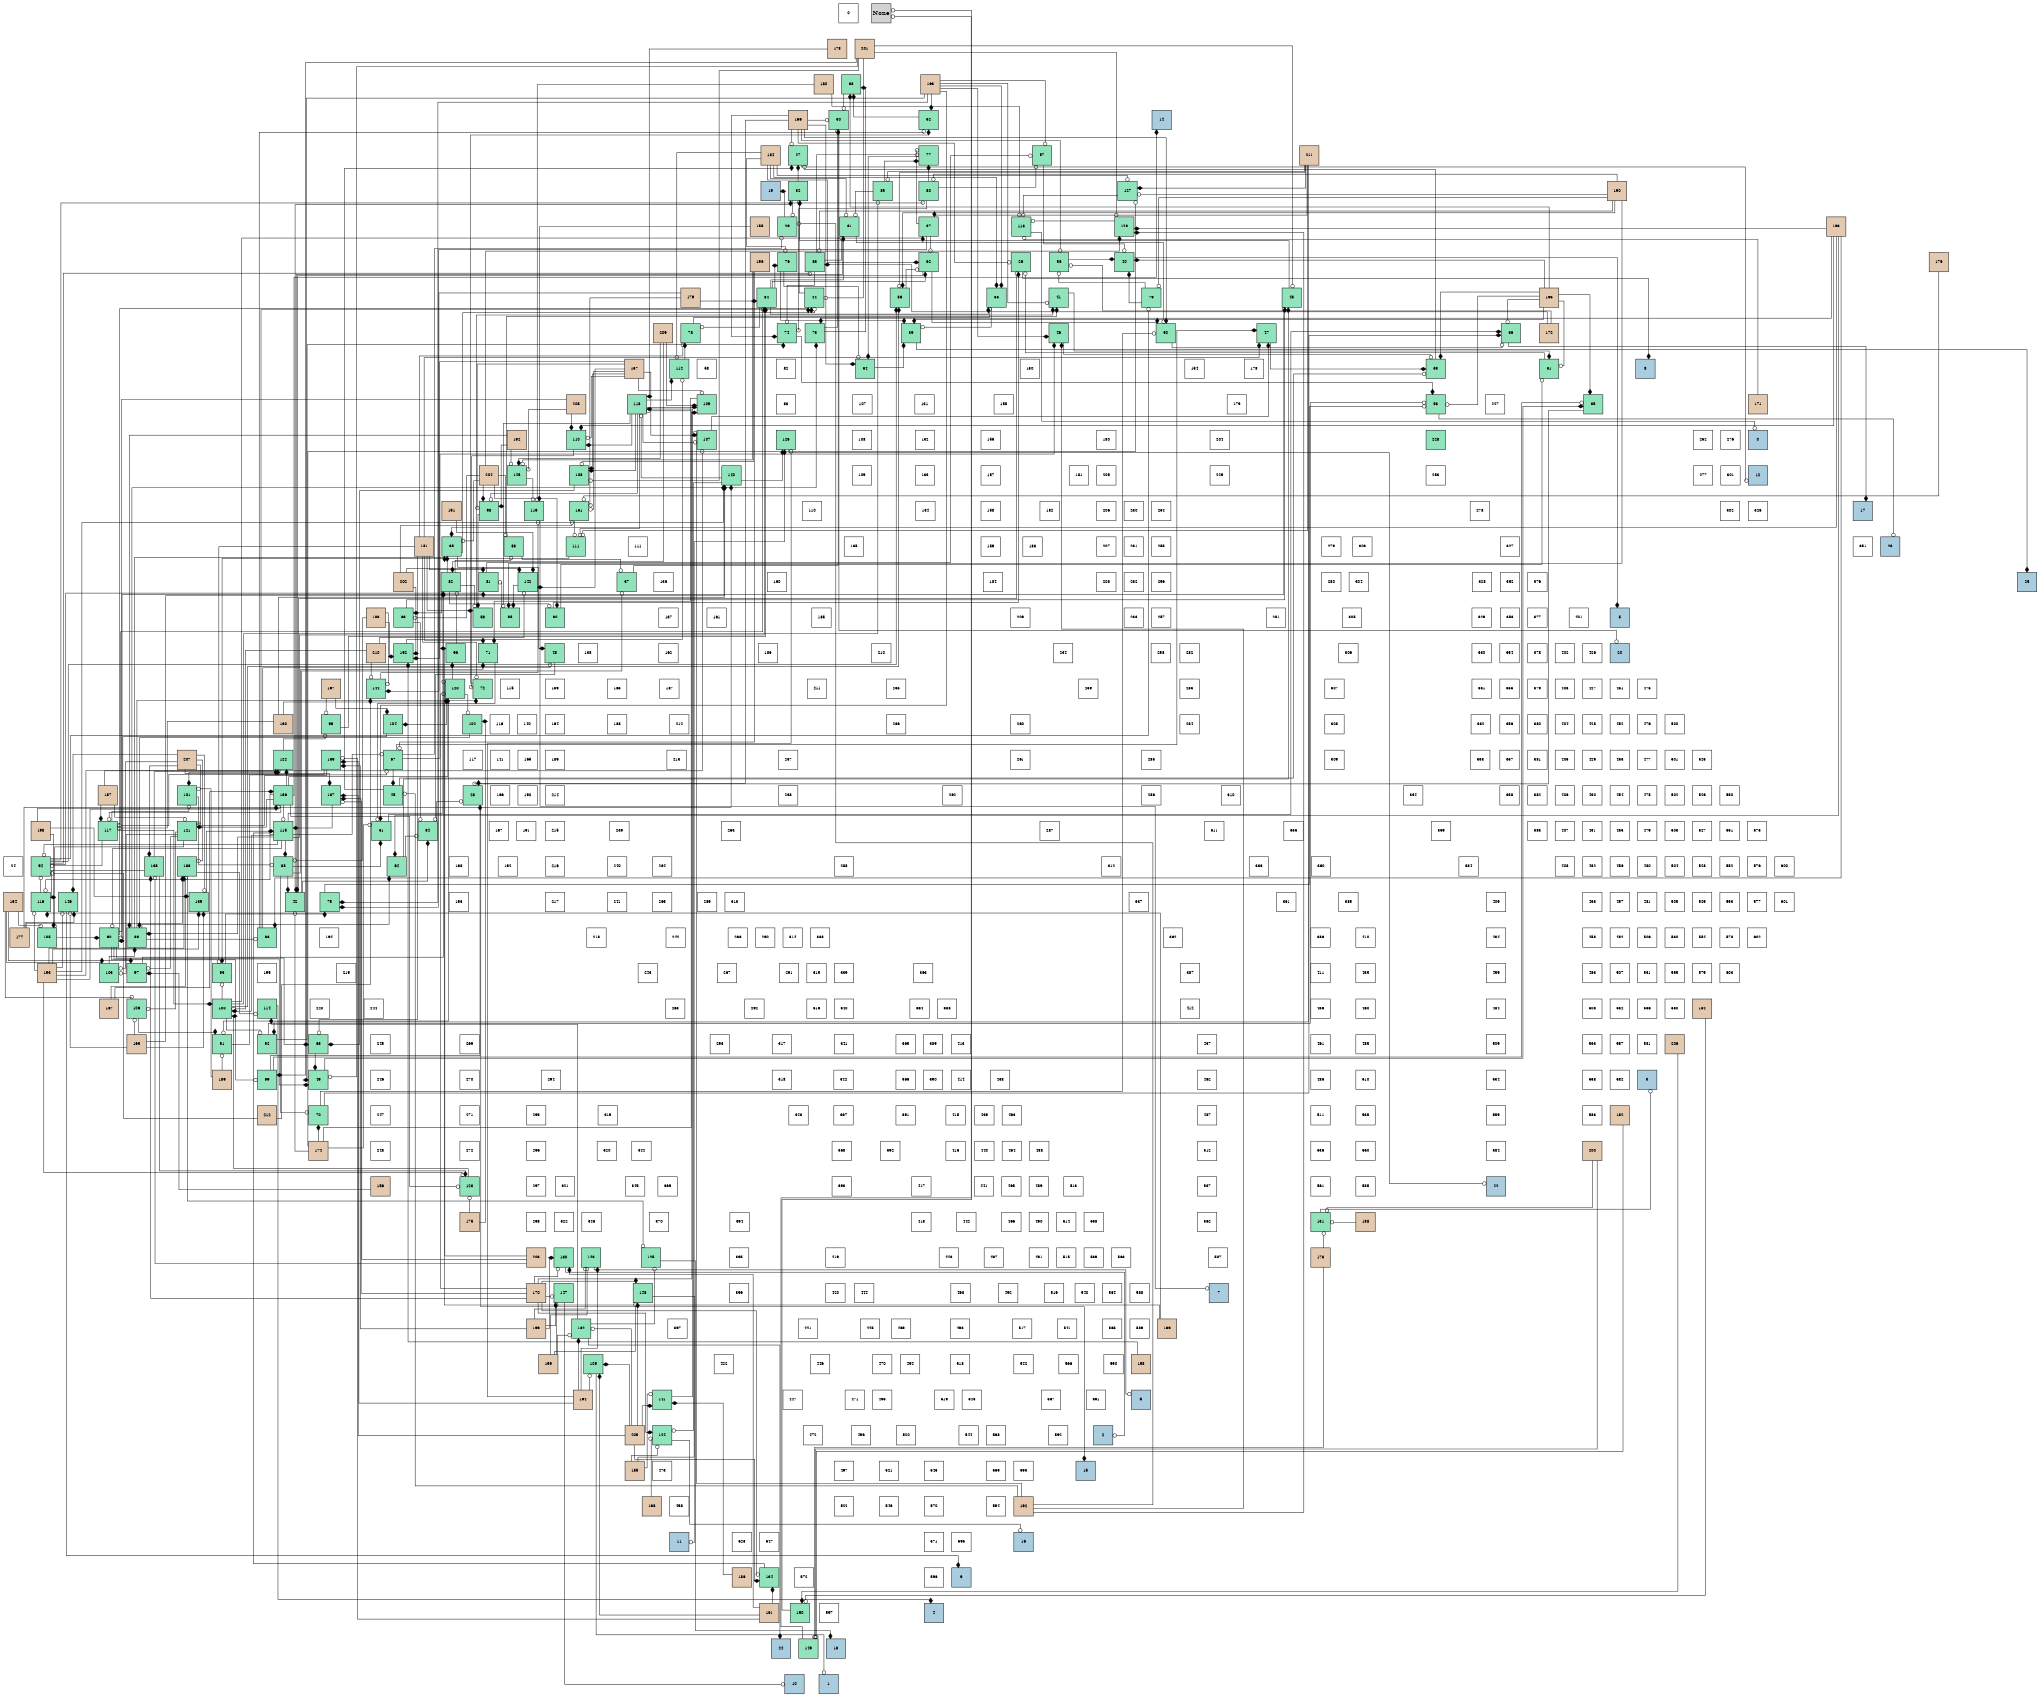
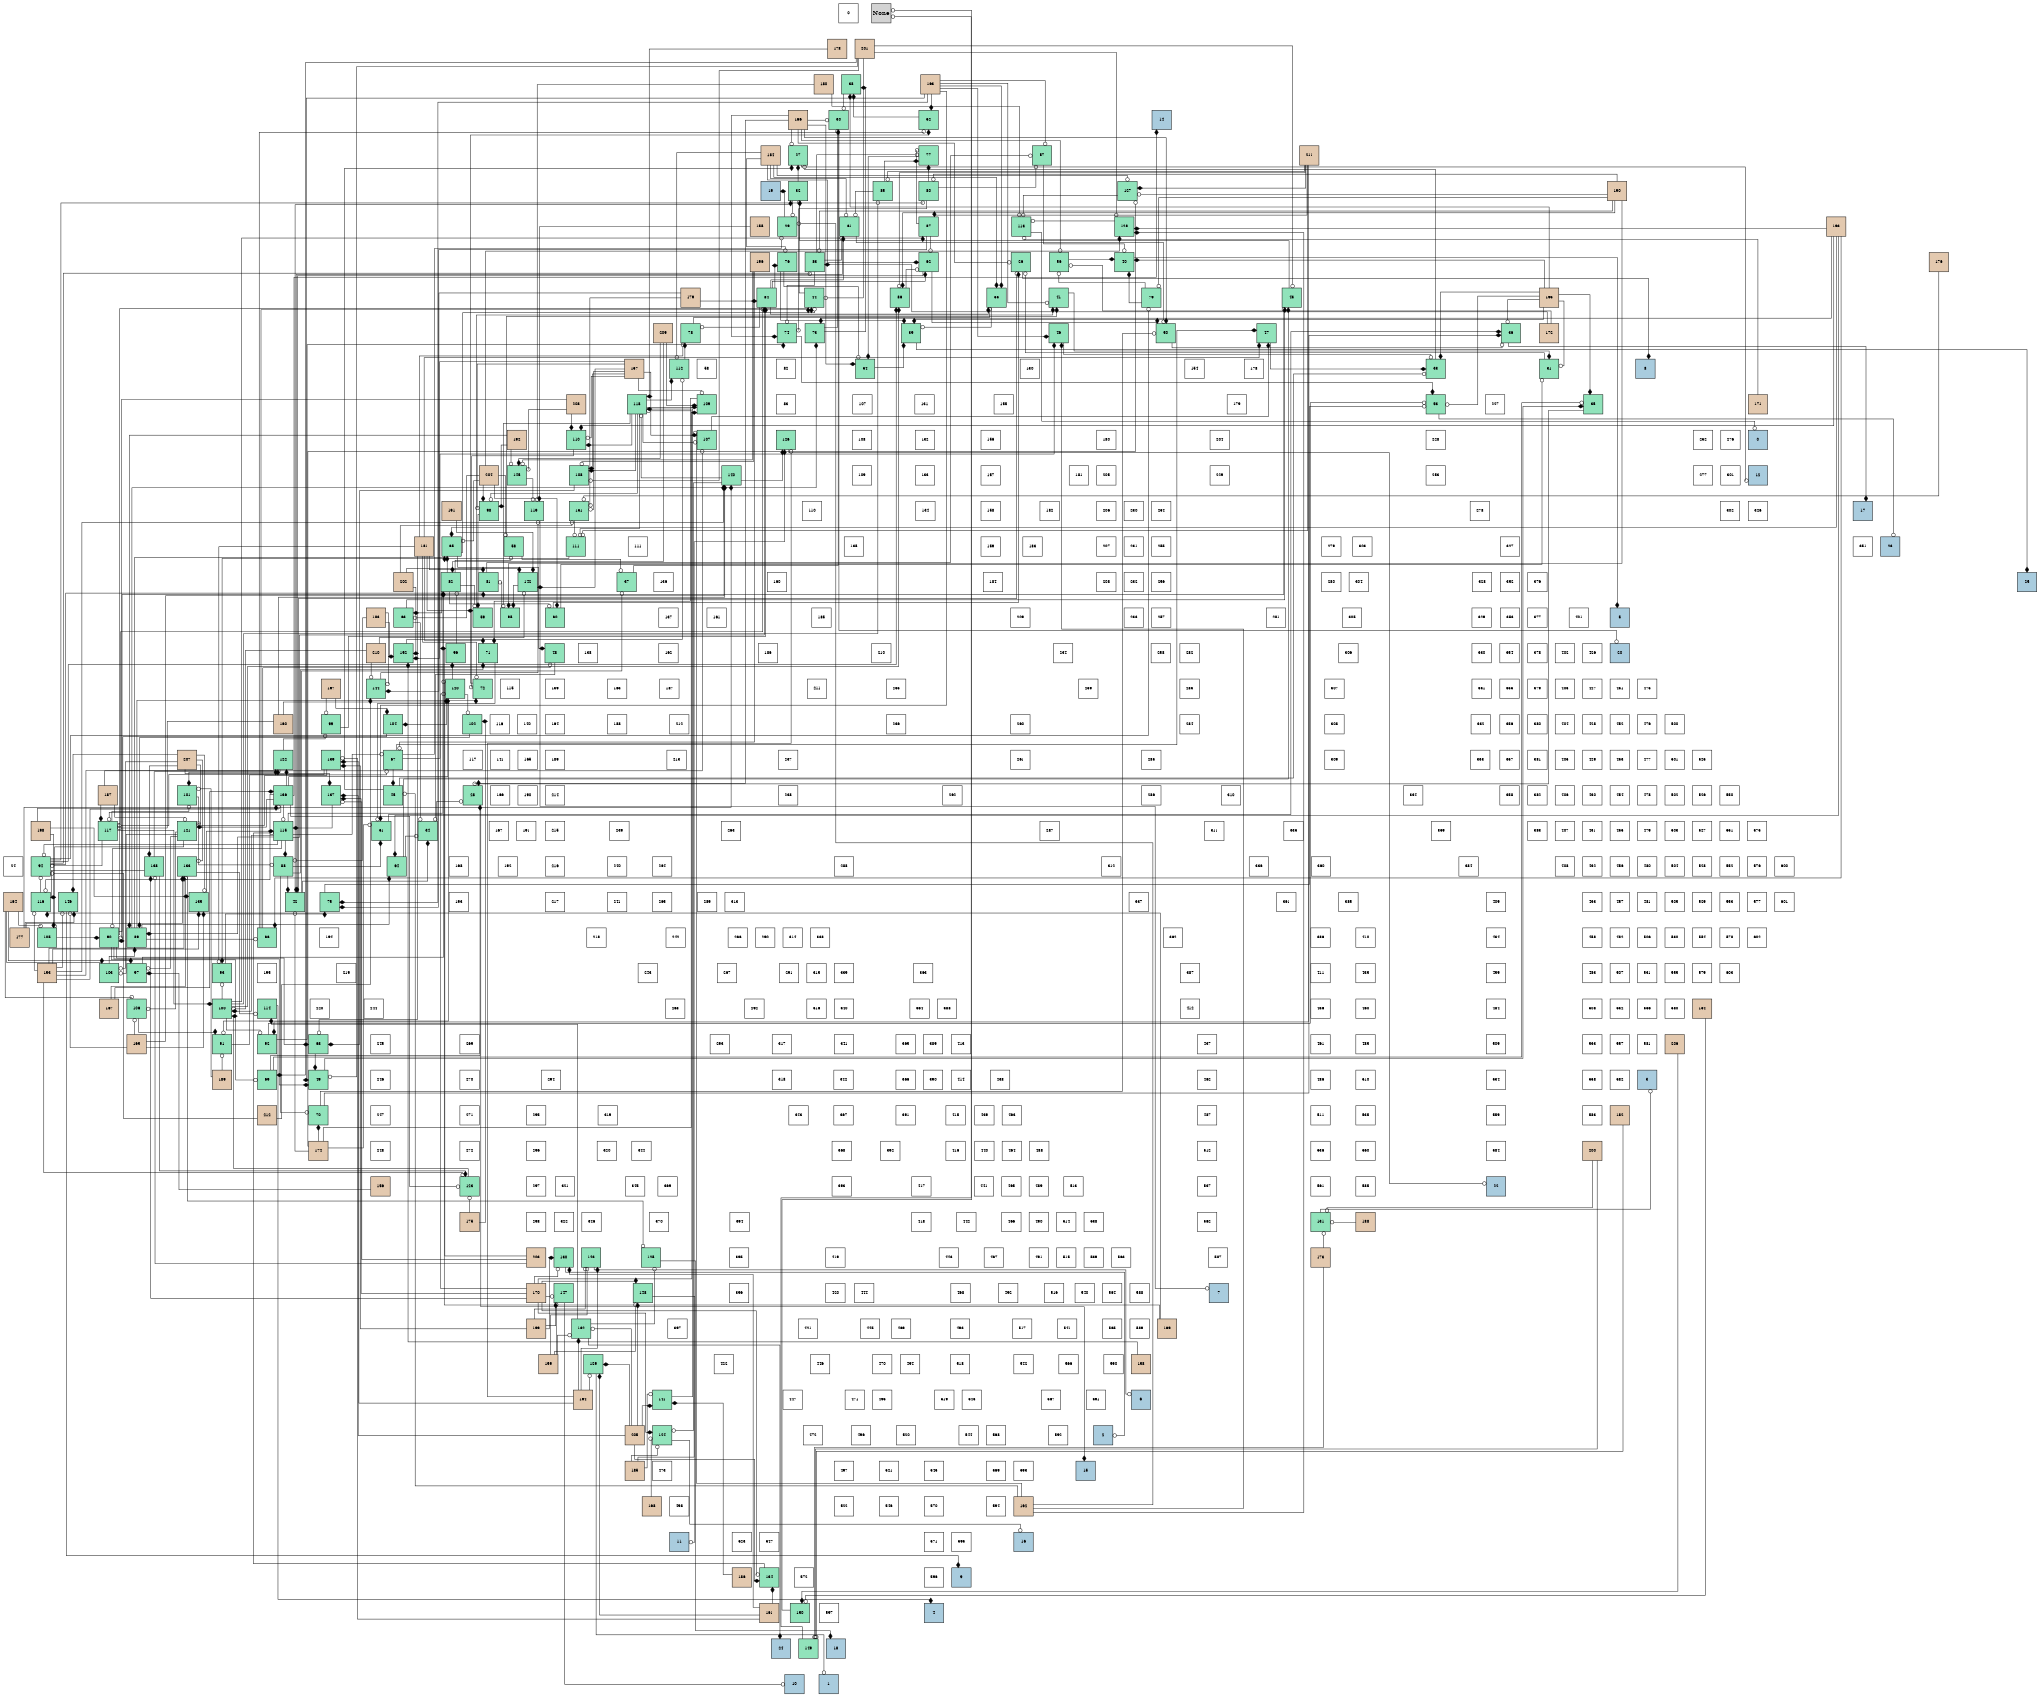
node "228": fillcolor #91e3bb -> #ffffff
